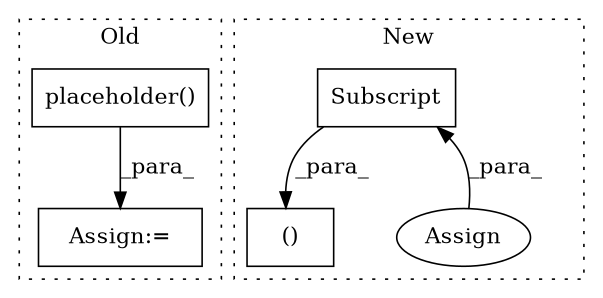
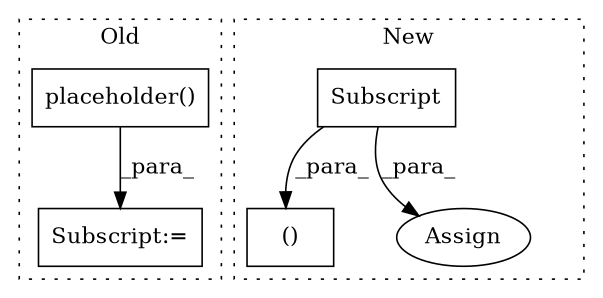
edge "Assign" -> "Subscript": reversed
node "Assign:=": label "Assign:=" -> "Subscript:="
